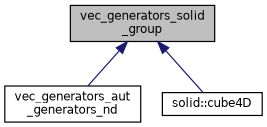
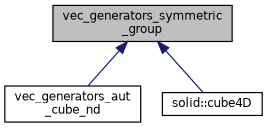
node "vec_generators_solid _group": label "vec_generators_solid _group" -> "vec_generators_symmetric _group"
node "vec_generators_aut _generators_nd": label "vec_generators_aut _generators_nd" -> "vec_generators_aut _cube_nd"
